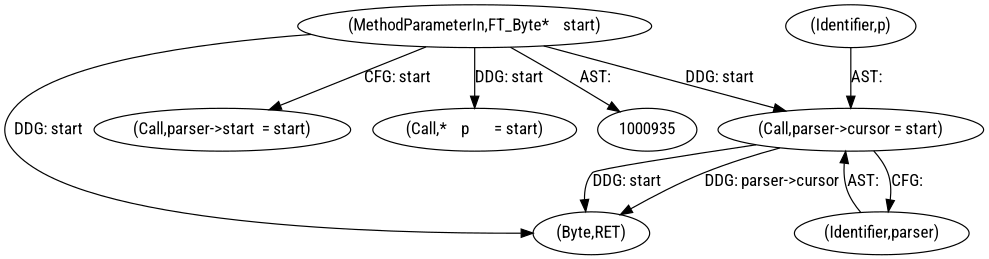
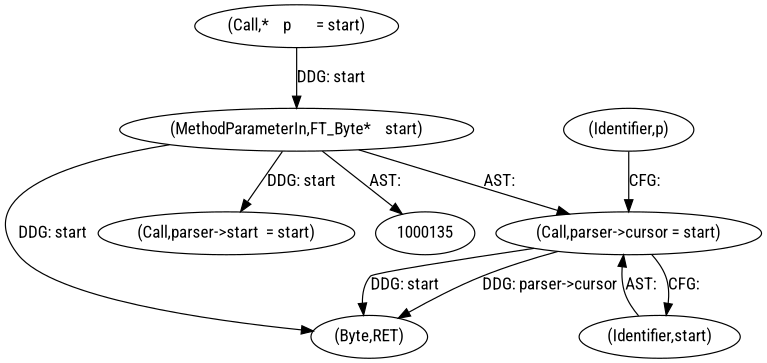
edge "(MethodParameterIn,FT_Byte*    start)" -> "(Call,*    p       = start)": reversed
edge "(MethodParameterIn,FT_Byte*    start)" -> "(Call,parser->start  = start)": label "CFG: start" -> "DDG: start"
edge "(MethodParameterIn,FT_Byte*    start)" -> "(Call,parser->cursor = start)": label "DDG: start" -> "AST: "
edge "(Identifier,p)" -> "(Call,parser->cursor = start)": label "AST: " -> "CFG: "
node "1000935": label "1000935" -> "1000135"
node "(Identifier,parser)": label "(Identifier,parser)" -> "(Identifier,start)"
